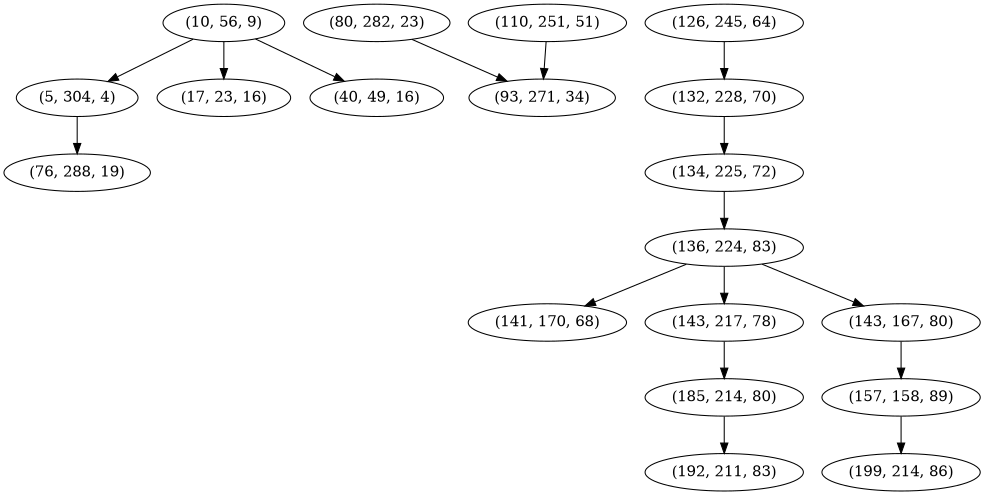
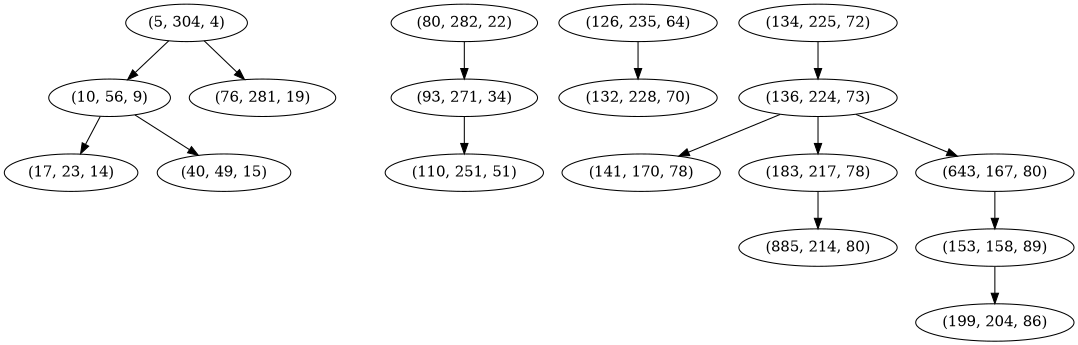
node "(80, 282, 23)": label "(80, 282, 23)" -> "(80, 282, 22)"
node "(126, 245, 64)": label "(126, 245, 64)" -> "(126, 235, 64)"
edge "(110, 251, 51)" -> "(93, 271, 34)": reversed
edge "(10, 56, 9)" -> "(5, 304, 4)": reversed
node "(17, 23, 16)": label "(17, 23, 16)" -> "(17, 23, 14)"
node "(40, 49, 16)": label "(40, 49, 16)" -> "(40, 49, 15)"
edge "(132, 228, 70)" -> "(134, 225, 72)": removed
node "(76, 288, 19)": label "(76, 288, 19)" -> "(76, 281, 19)"
node "(136, 224, 83)": label "(136, 224, 83)" -> "(136, 224, 73)"
node "(141, 170, 68)": label "(141, 170, 68)" -> "(141, 170, 78)"
node "(143, 217, 78)": label "(143, 217, 78)" -> "(183, 217, 78)"
node "(143, 167, 80)": label "(143, 167, 80)" -> "(643, 167, 80)"
node "(185, 214, 80)": label "(185, 214, 80)" -> "(885, 214, 80)"
node "(157, 158, 89)": label "(157, 158, 89)" -> "(153, 158, 89)"
node "(192, 211, 83)": removed
node "(199, 214, 86)": label "(199, 214, 86)" -> "(199, 204, 86)"
